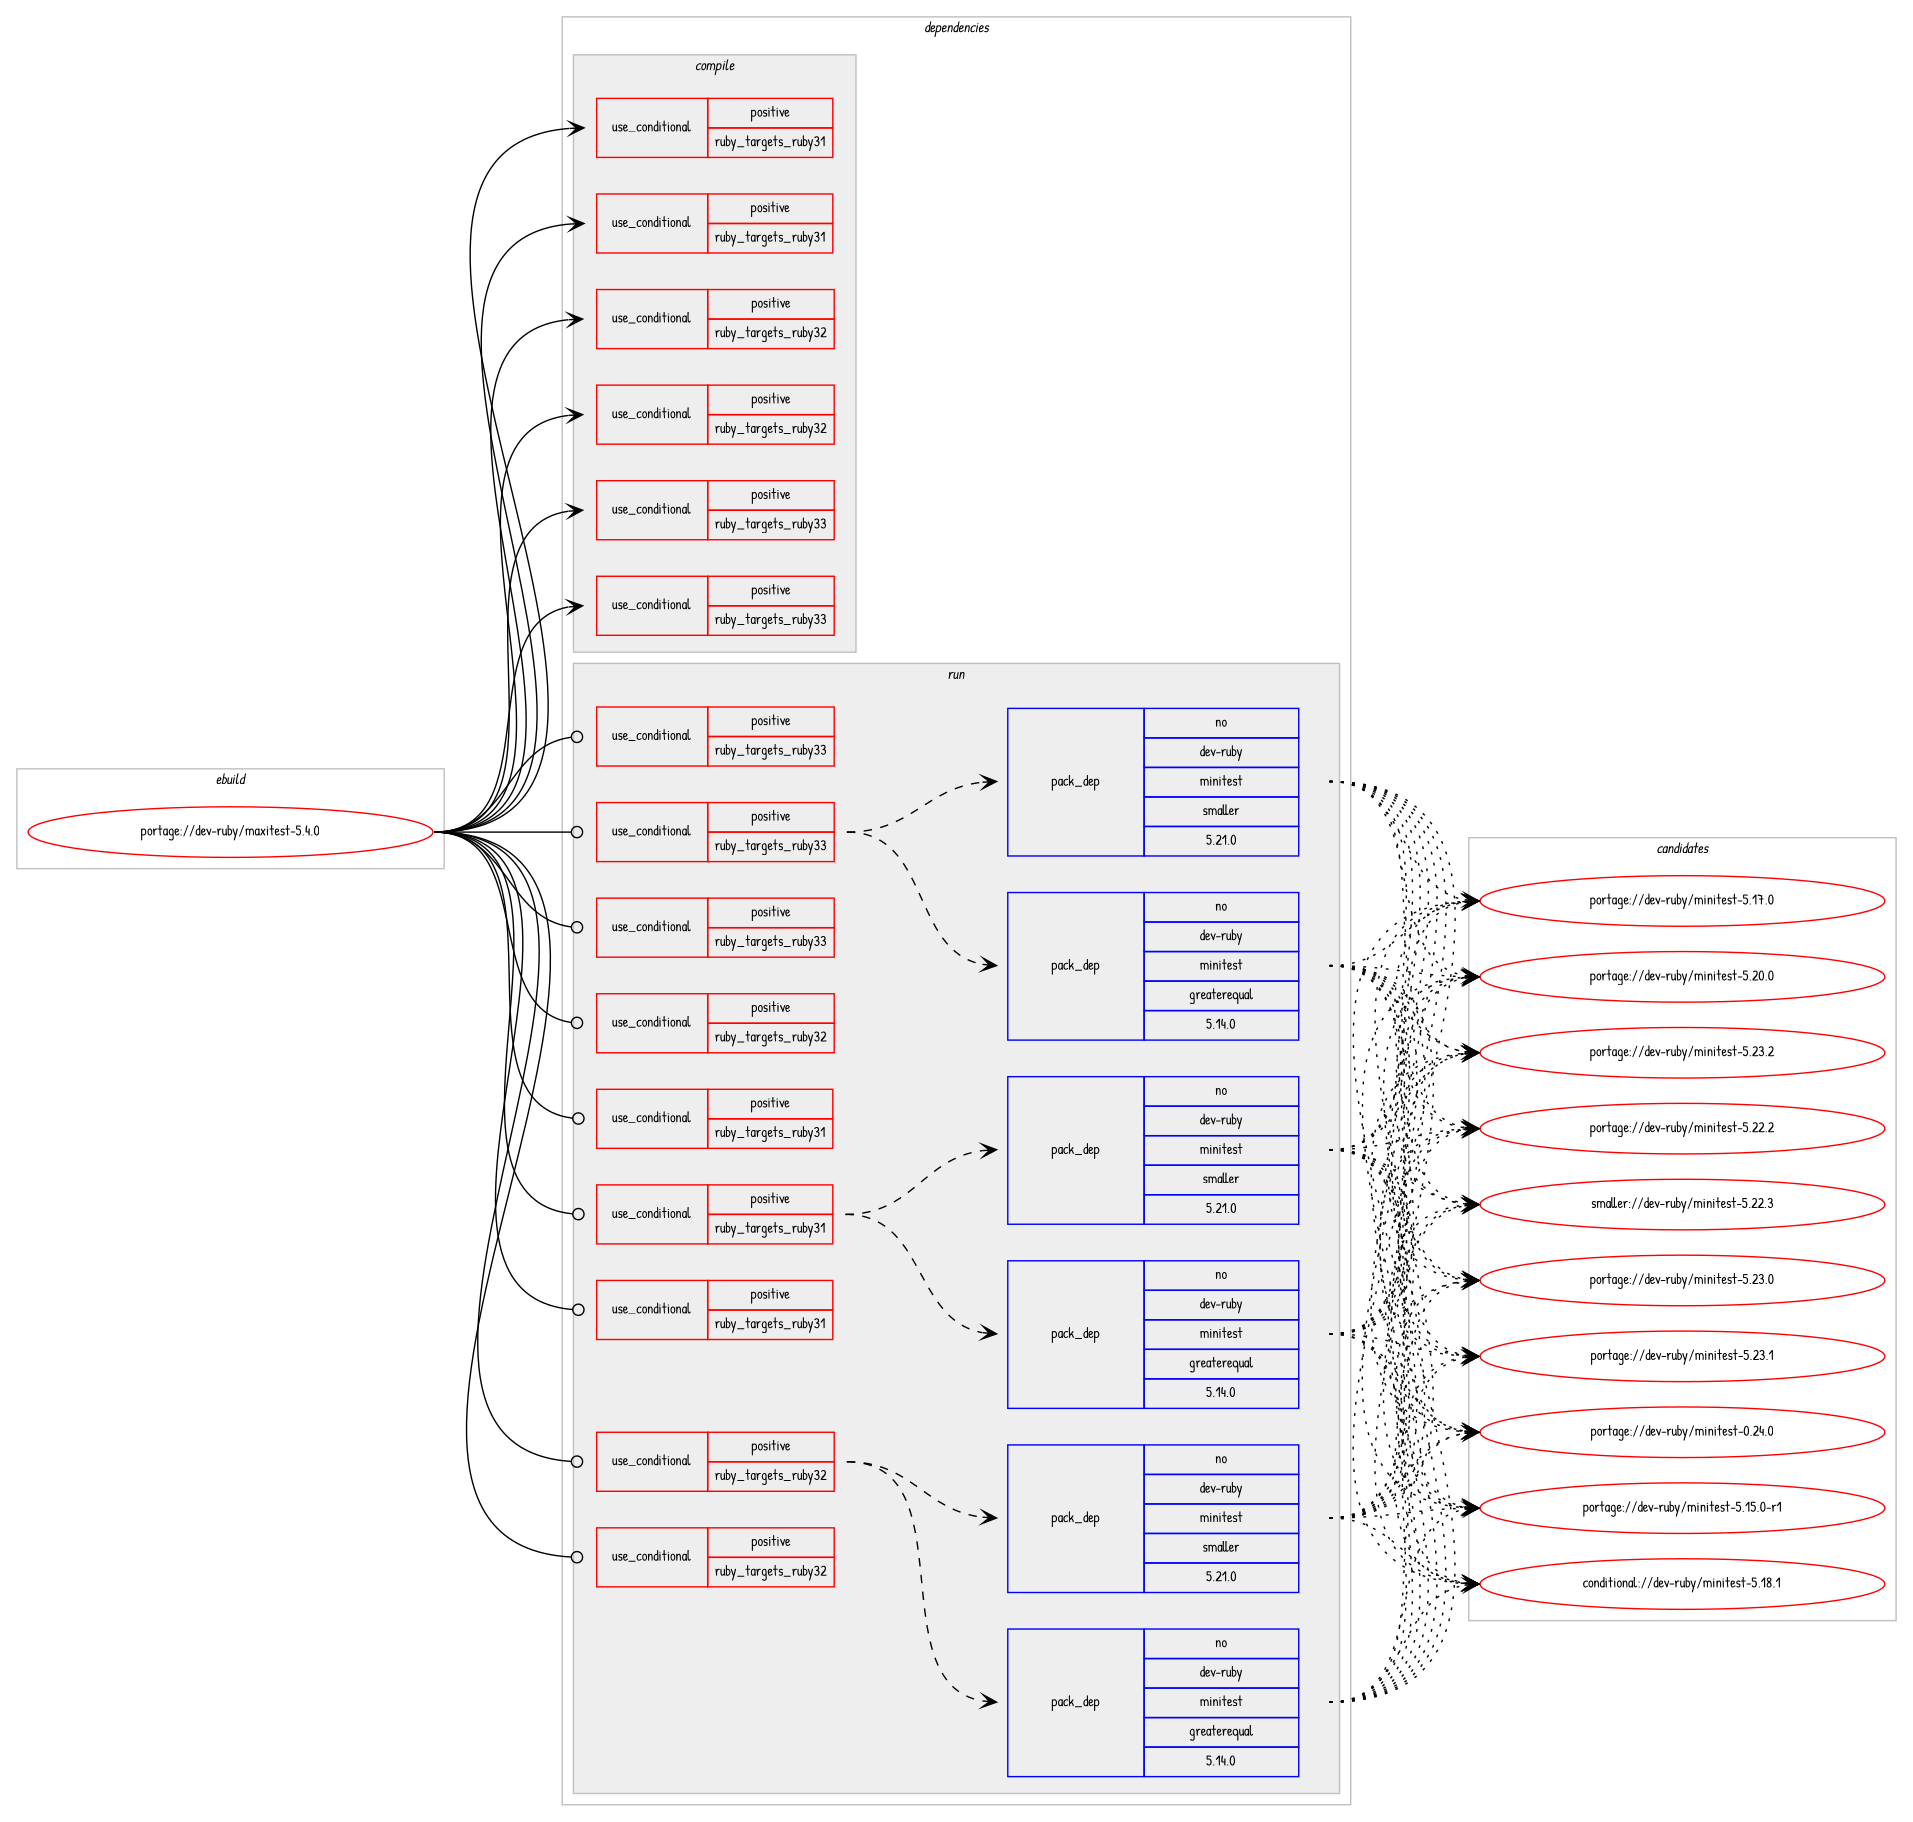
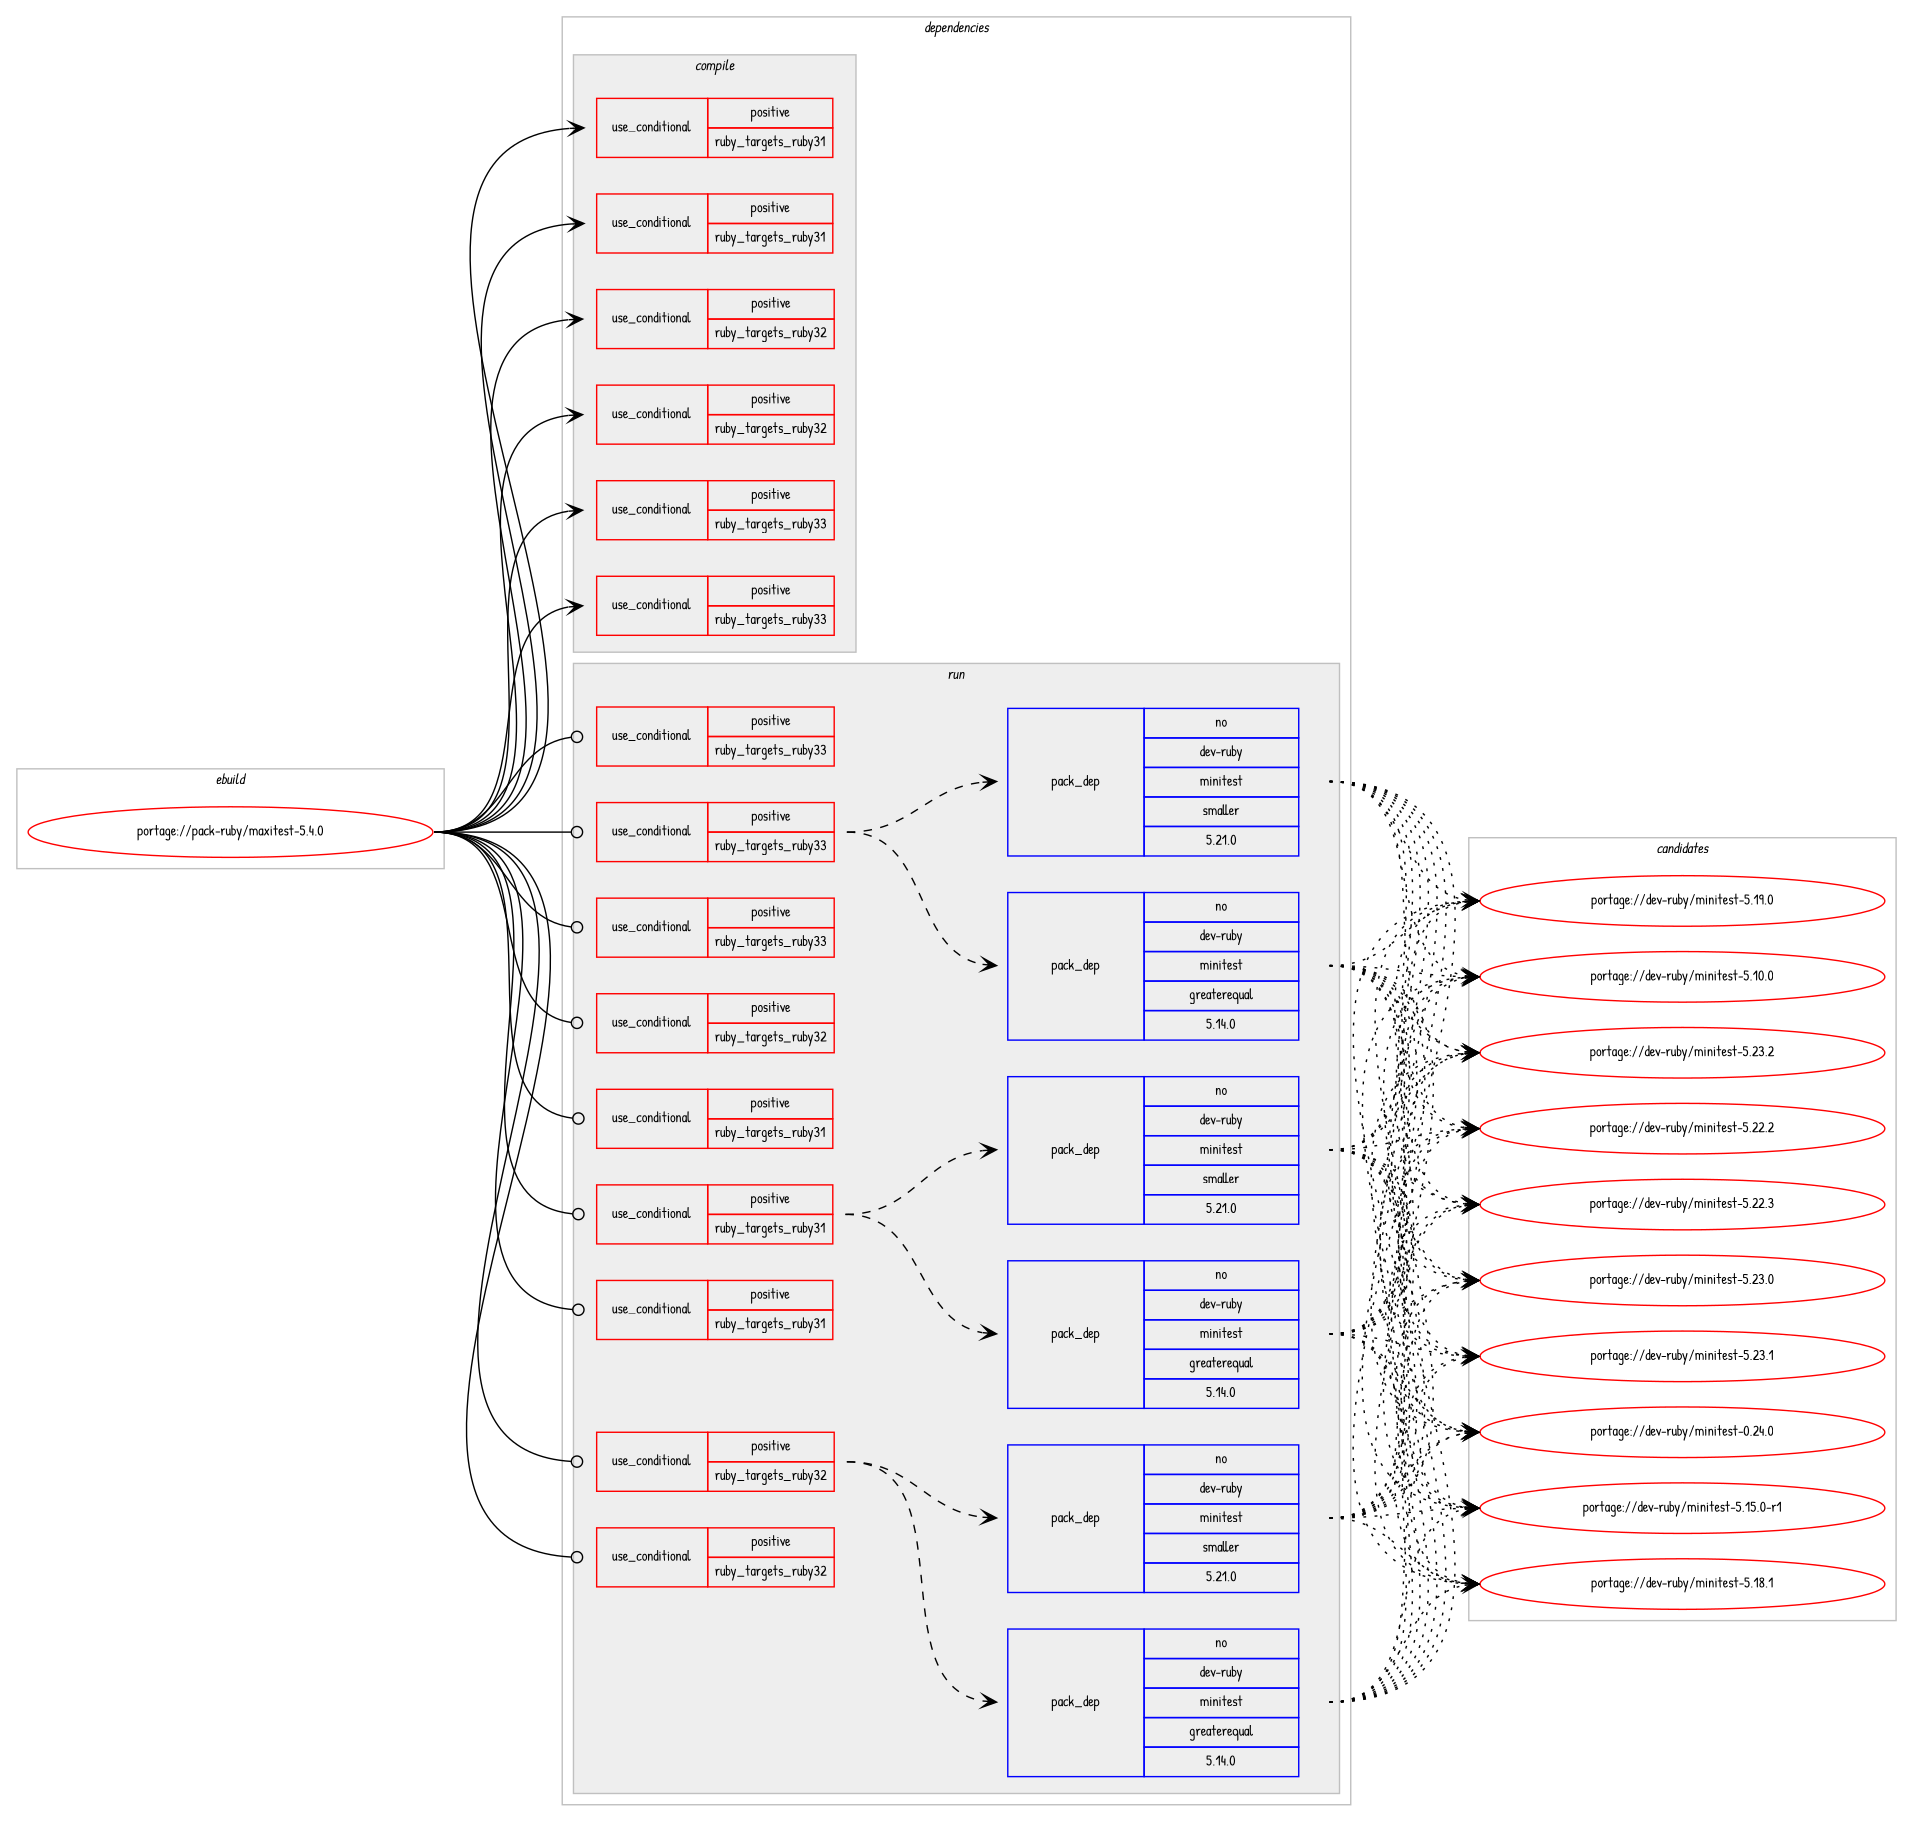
node "portage://dev-ruby/maxitest-5.4.0": label "portage://dev-ruby/maxitest-5.4.0" -> "portage://pack-ruby/maxitest-5.4.0"
node "portage://dev-ruby/minitest-5.17.0": label "portage://dev-ruby/minitest-5.17.0" -> "portage://dev-ruby/minitest-5.19.0"
node "portage://dev-ruby/minitest-5.20.0": label "portage://dev-ruby/minitest-5.20.0" -> "portage://dev-ruby/minitest-5.10.0"
node "smaller://dev-ruby/minitest-5.22.3": label "smaller://dev-ruby/minitest-5.22.3" -> "portage://dev-ruby/minitest-5.22.3"
node "conditional://dev-ruby/minitest-5.18.1": label "conditional://dev-ruby/minitest-5.18.1" -> "portage://dev-ruby/minitest-5.18.1"
